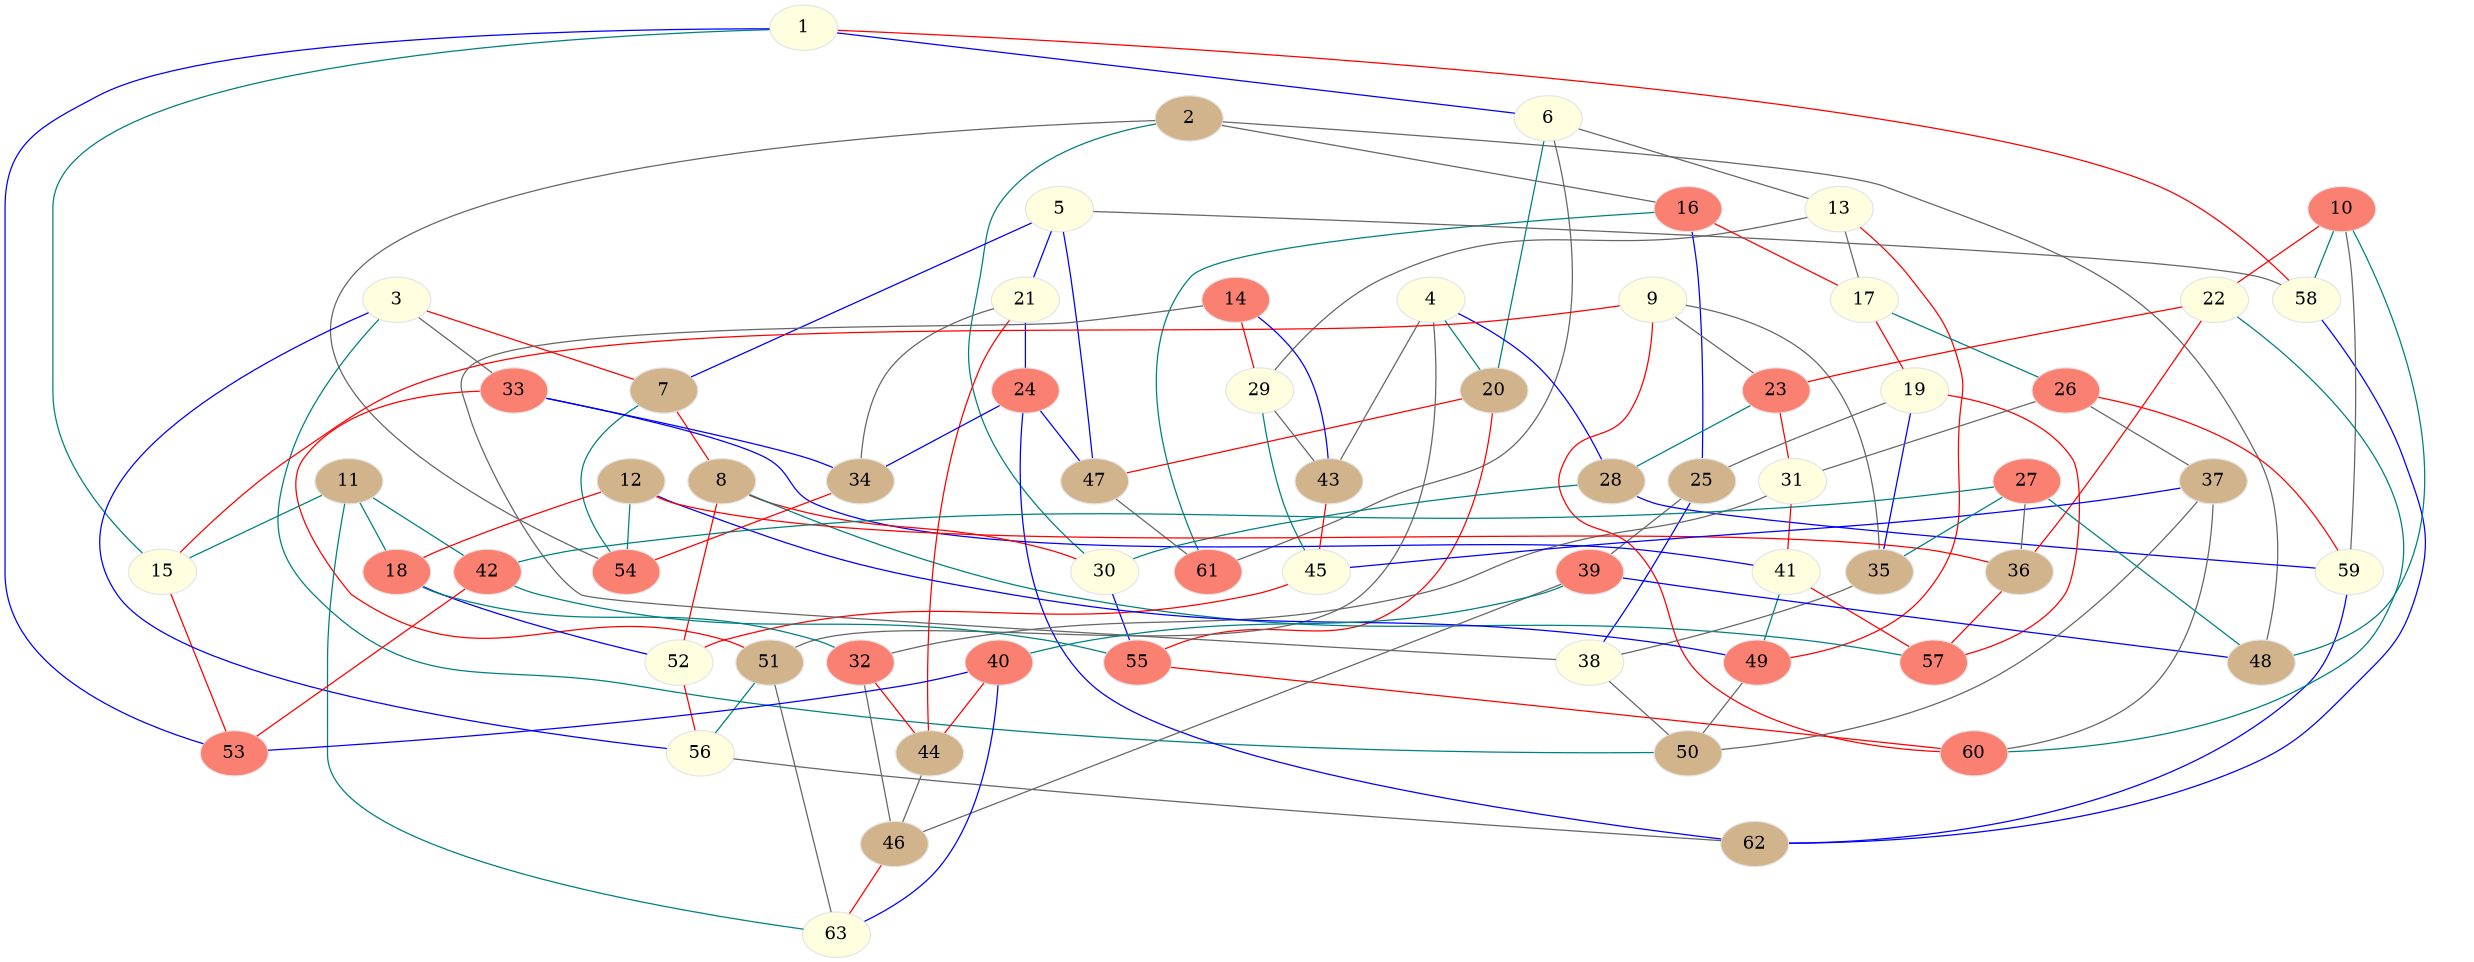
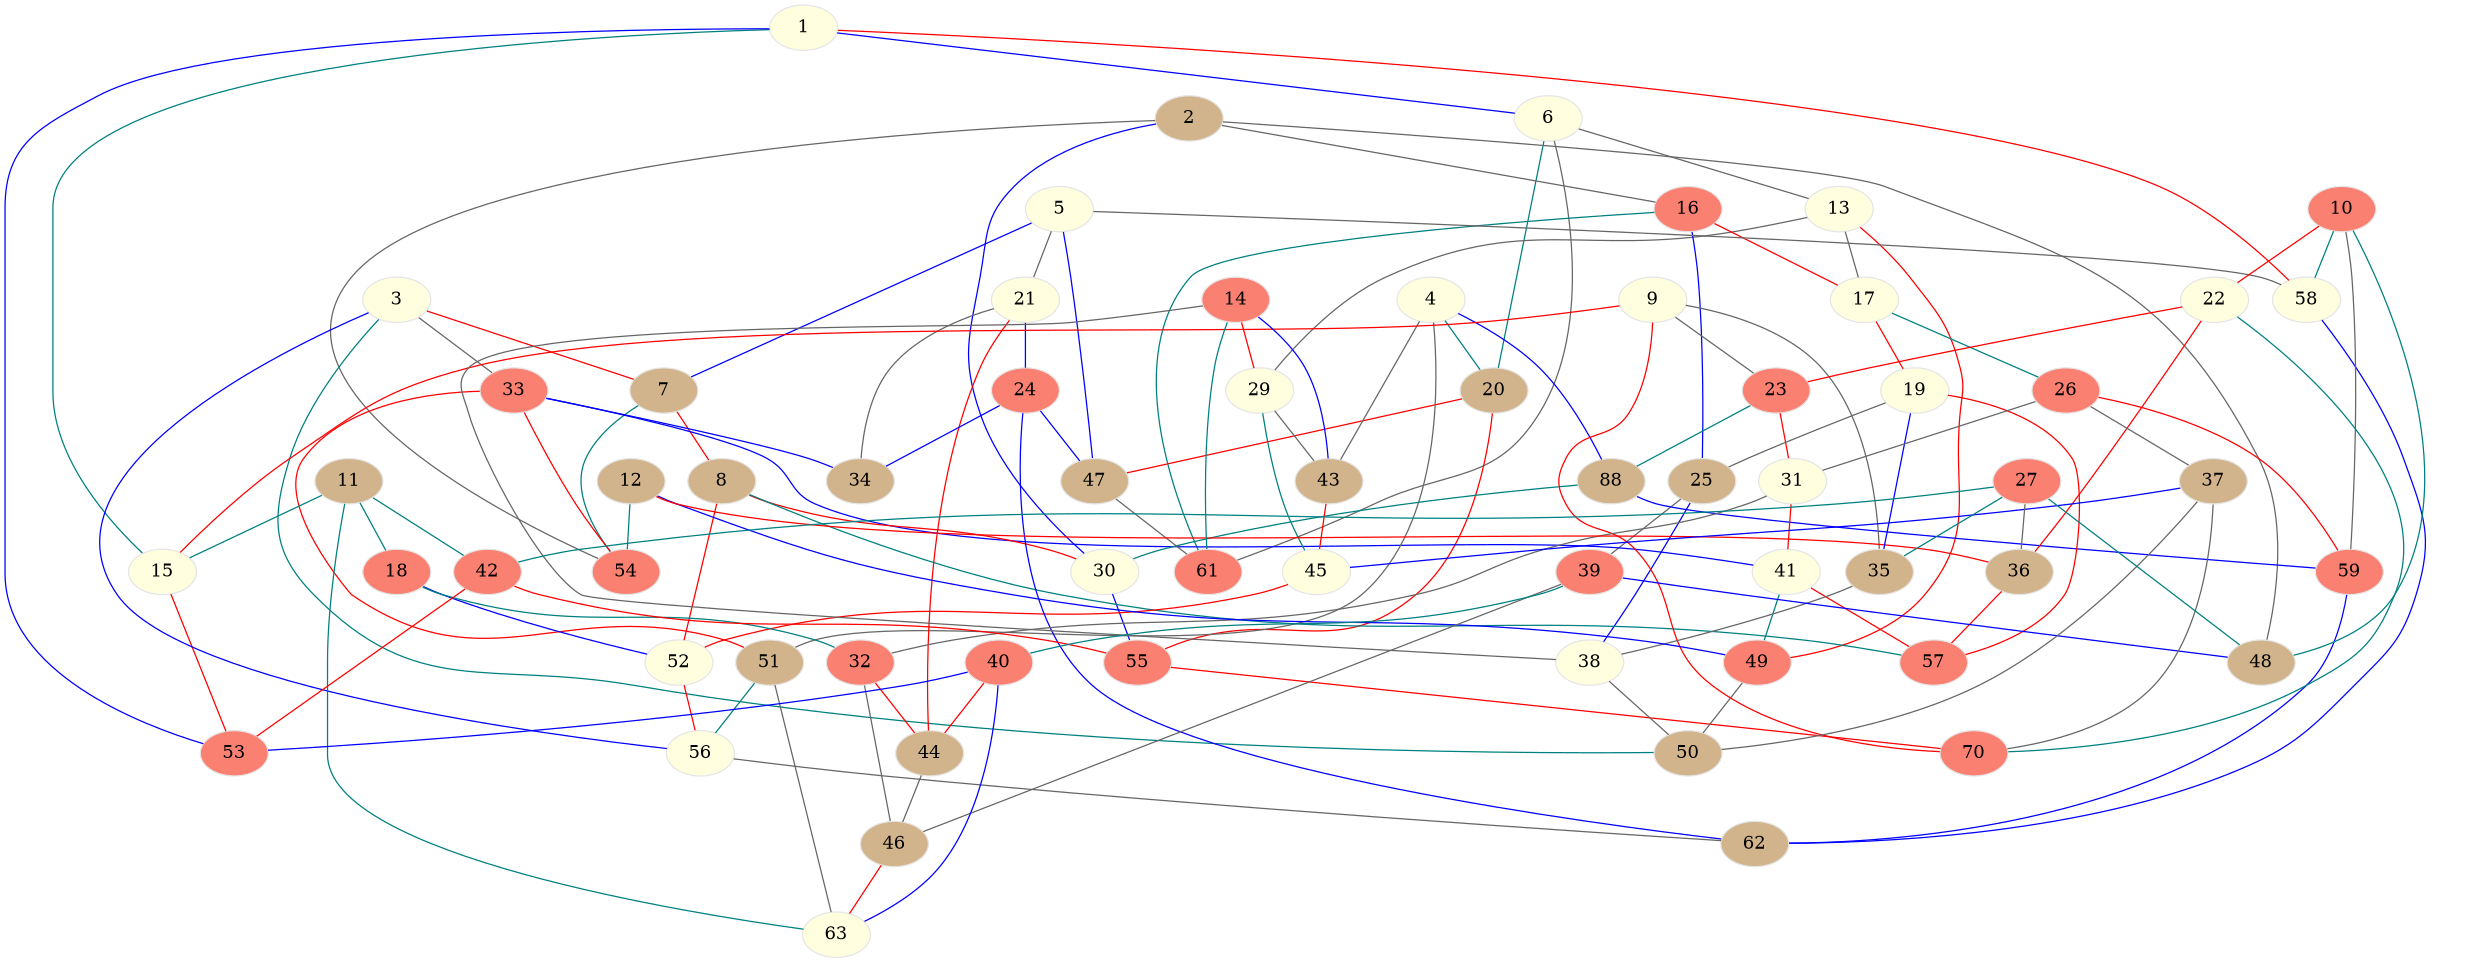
edge "5" -- "21": color blue -> gray40
edge "2" -- "30": color teal -> blue
edge "14" -- "61": added
node "28": label "28" -> "88"
edge "12" -- "18": removed
edge "34" -- "54": now "33" -- "54"
node "59": fillcolor lightyellow -> salmon
edge "42" -- "55": color teal -> red
node "60": label "60" -> "70"
